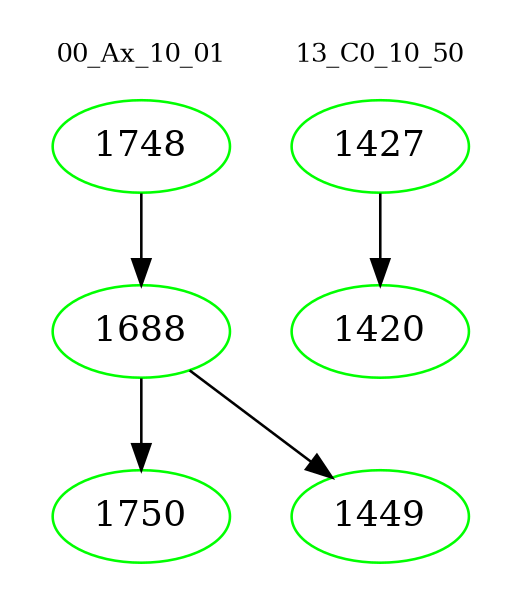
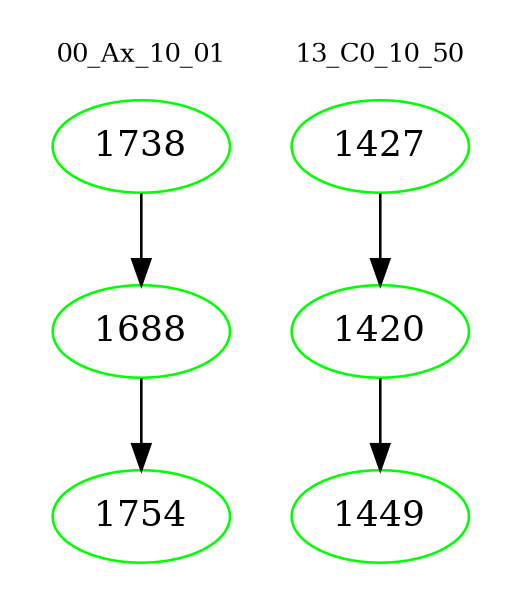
node "1748": label "1748" -> "1738"
edge "1688" -> "1449": now "1420" -> "1449"
node "1750": label "1750" -> "1754"
